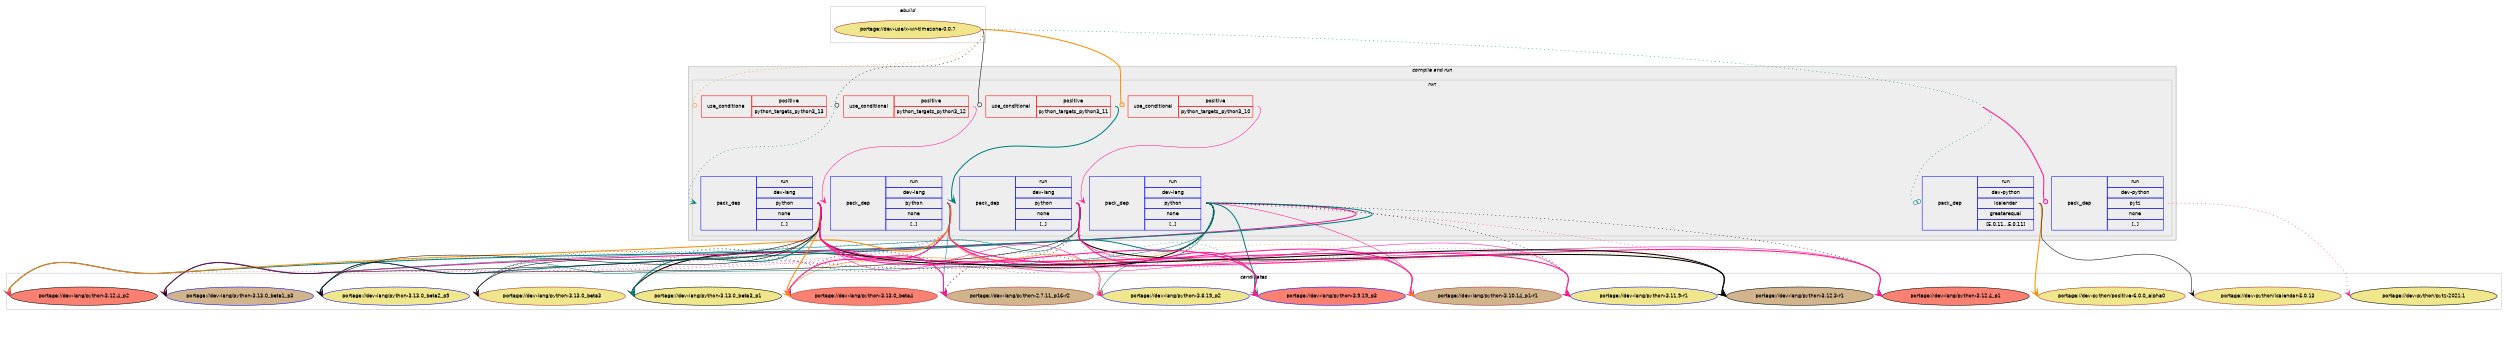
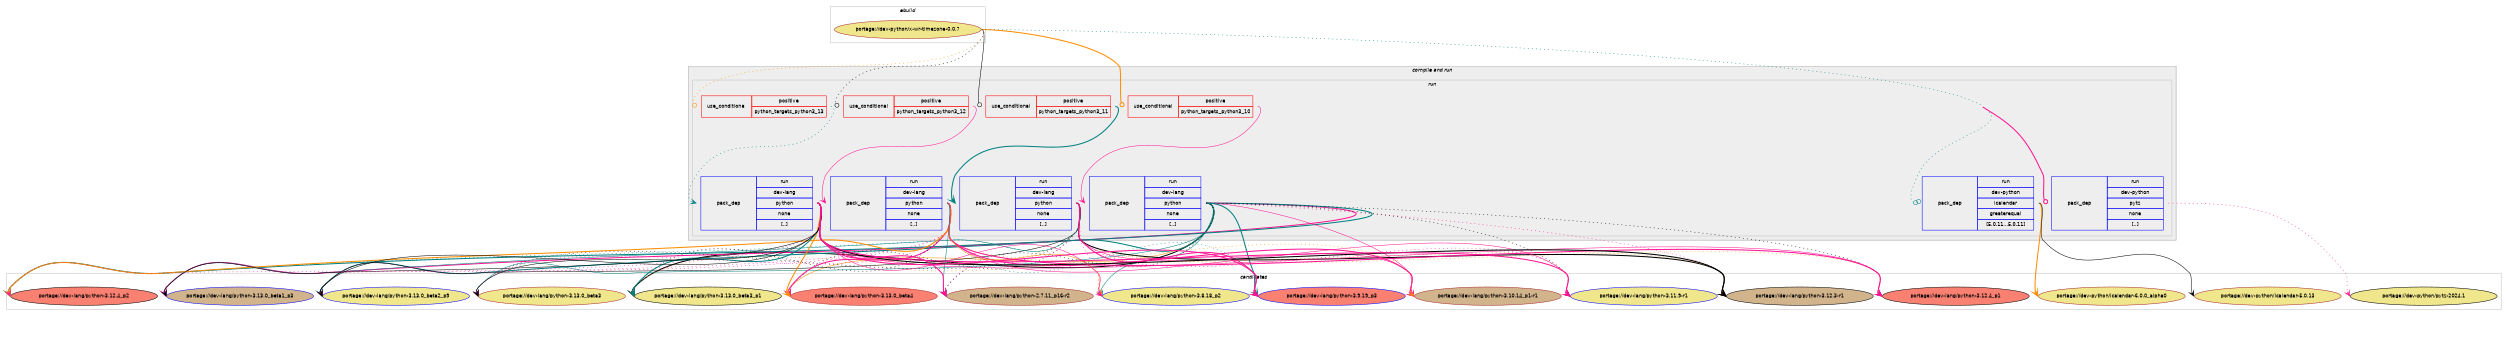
node "portage://dev-use/x-wr-timezone-0.0.7": label "portage://dev-use/x-wr-timezone-0.0.7" -> "portage://dev-python/x-wr-timezone-0.0.7"
node "portage://dev-lang/python-3.8.19_p2": label "portage://dev-lang/python-3.8.19_p2" -> "portage://dev-lang/python-3.8.18_p2"
node "portage://dev-python/positive-6.0.0_alpha0": label "portage://dev-python/positive-6.0.0_alpha0" -> "portage://dev-python/icalendar-6.0.0_alpha0"
node "portage://dev-python/pytz-2021.1": label "portage://dev-python/pytz-2021.1" -> "portage://dev-python/pytz-2024.1"
